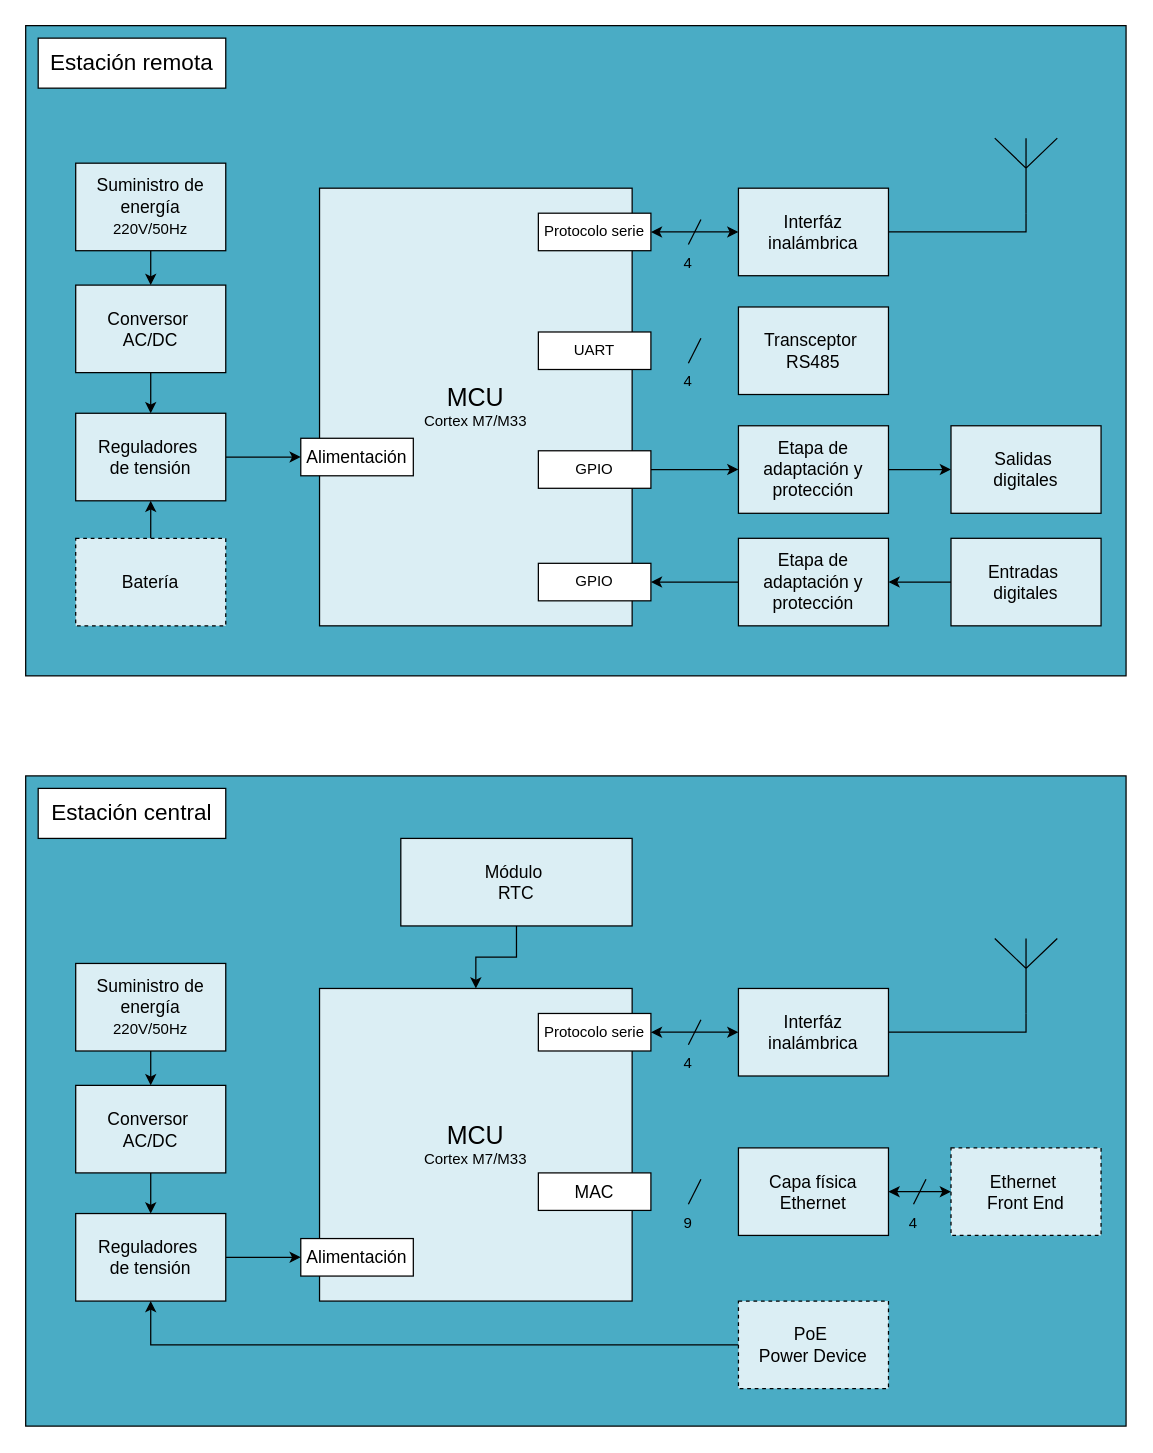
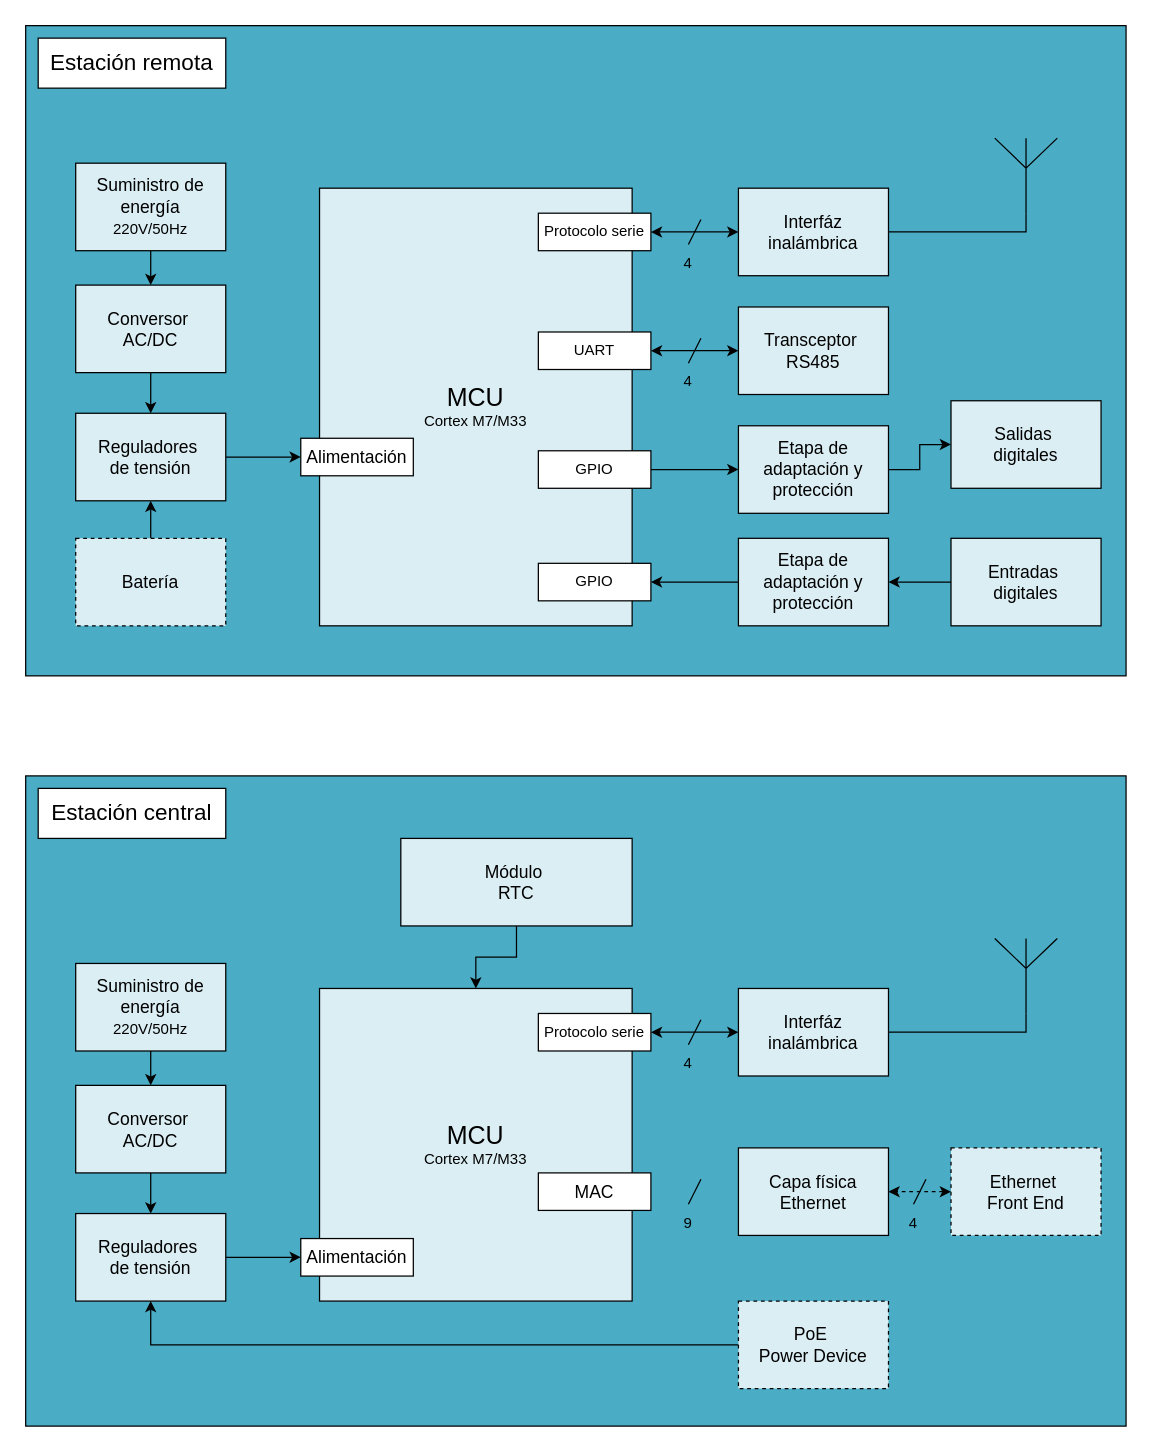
edge "UART" -- "Transceptor RS485": added
node "Salidas digitales": moved (1026, 469) -> (1026, 444)
edge "Capa física Ethernet" -- "Ethernet Front End": style solid -> dashed
